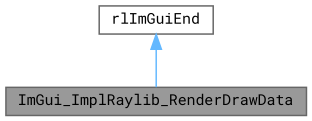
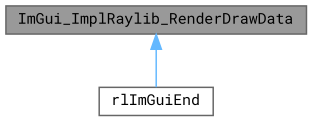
edge "ImGui_ImplRaylib_RenderDrawData" -> "rlImGuiEnd": reversed
